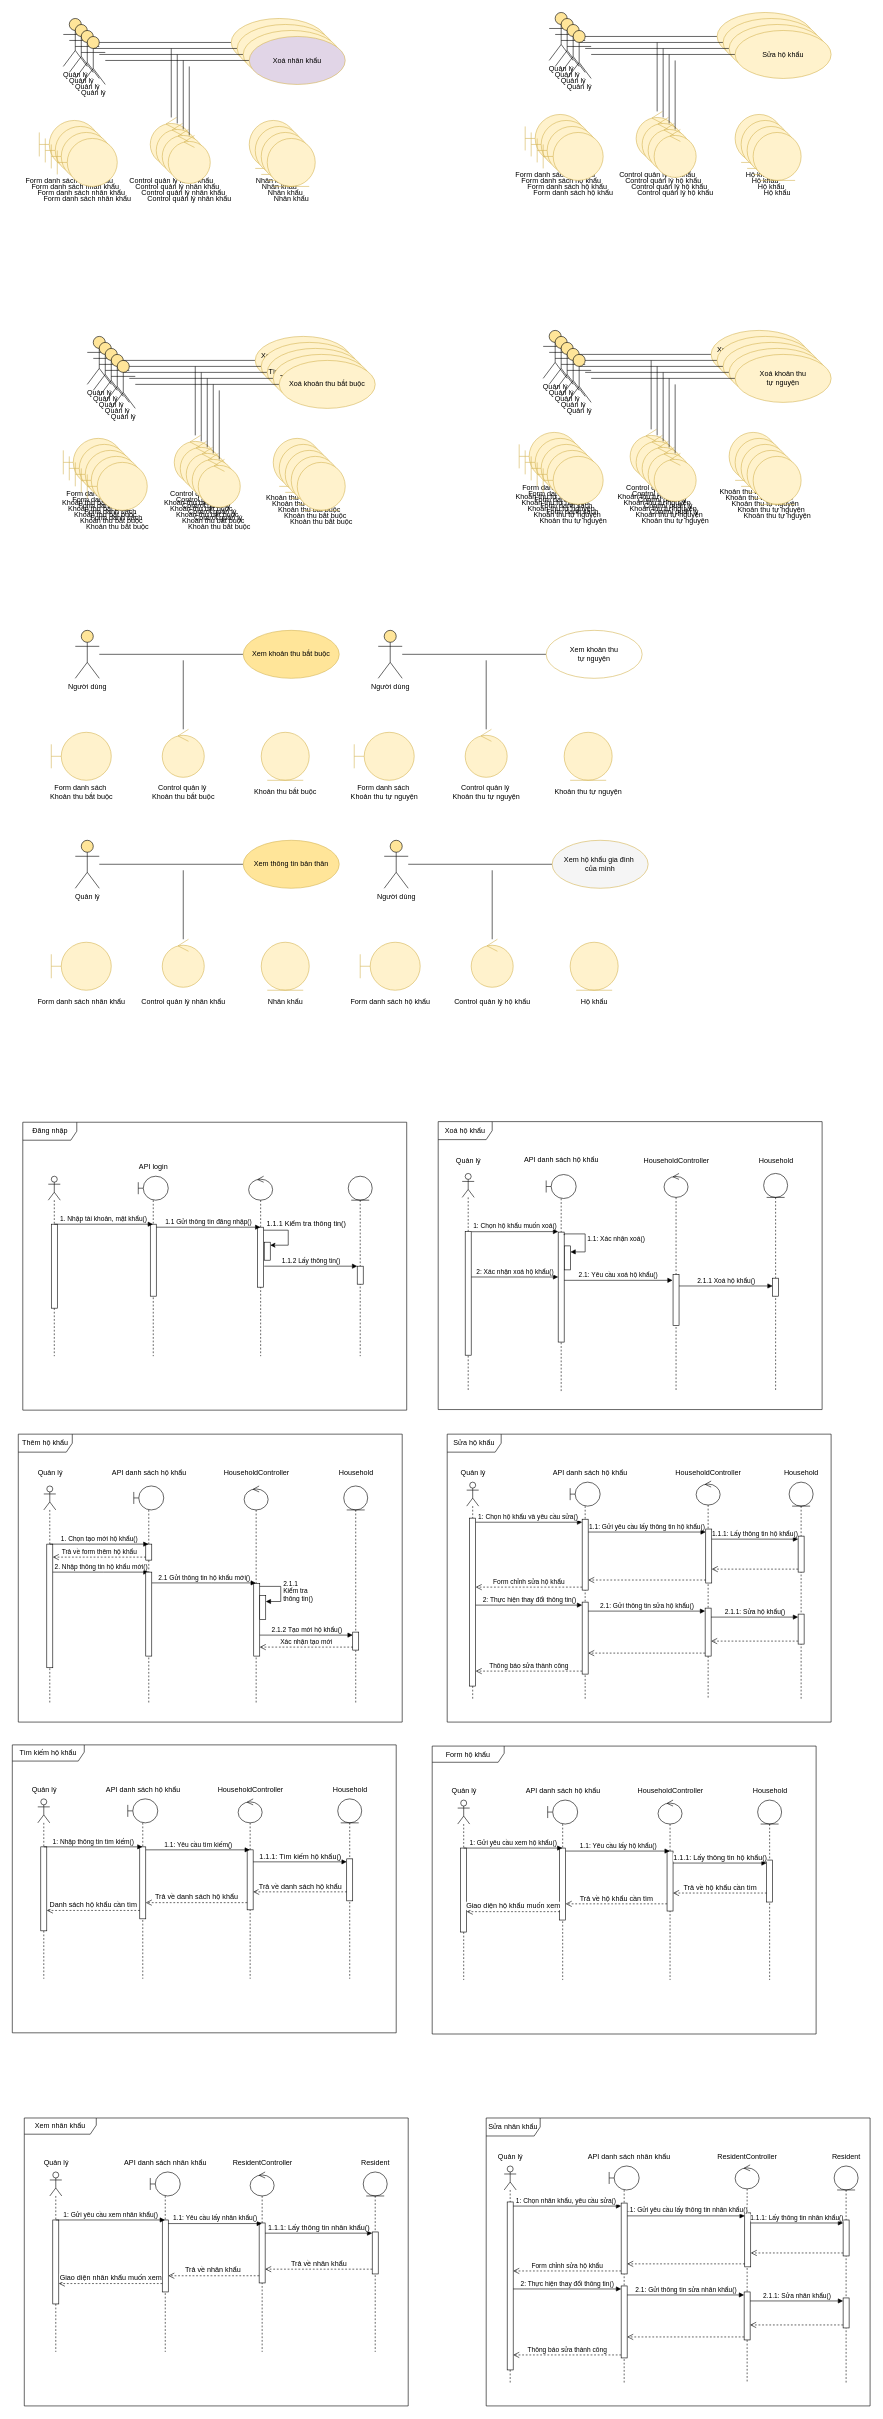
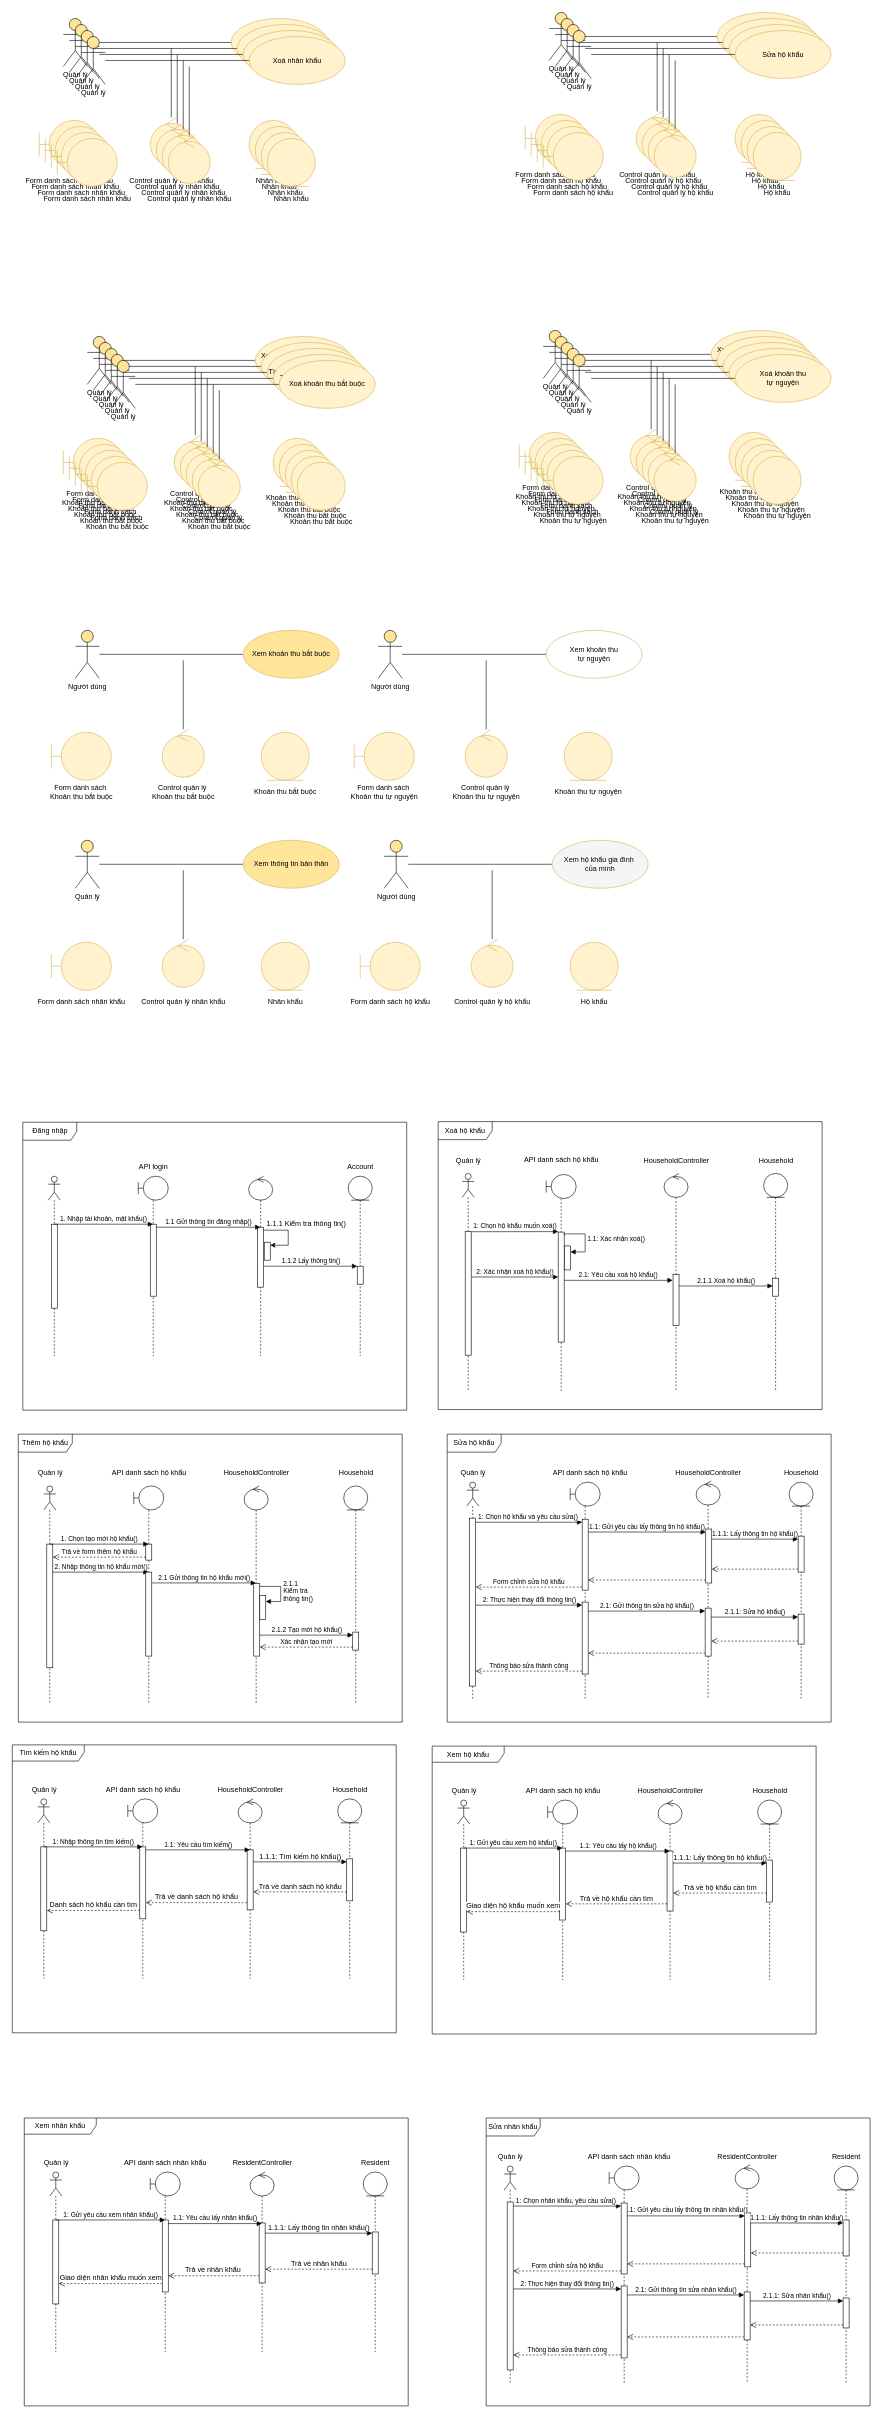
node "Xoá nhân khẩu": fillcolor #e1d5e7 -> #fff2cc
node "Account": added
node "Form hộ khẩu": label "Form hộ khẩu" -> "Xem hộ khẩu"
